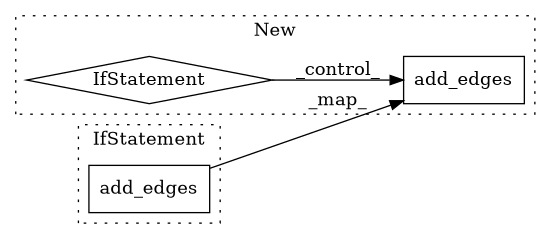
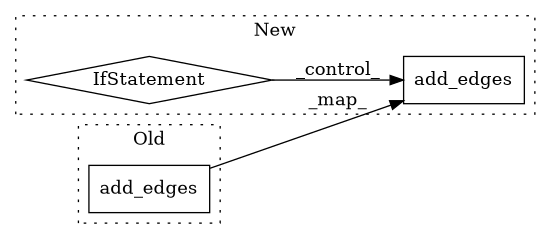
cluster "IfStatement": label "IfStatement" -> "Old"
